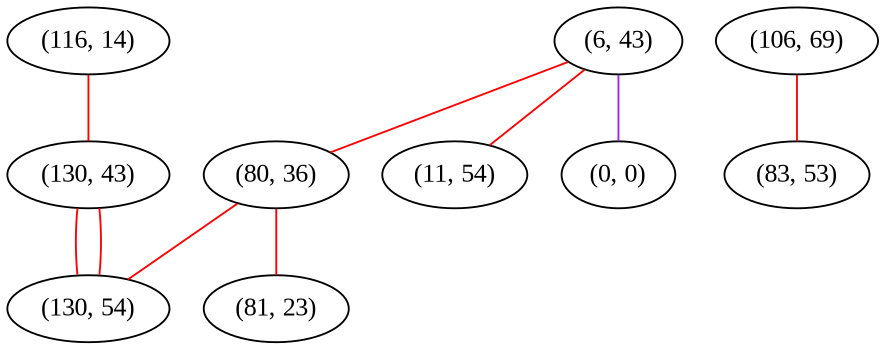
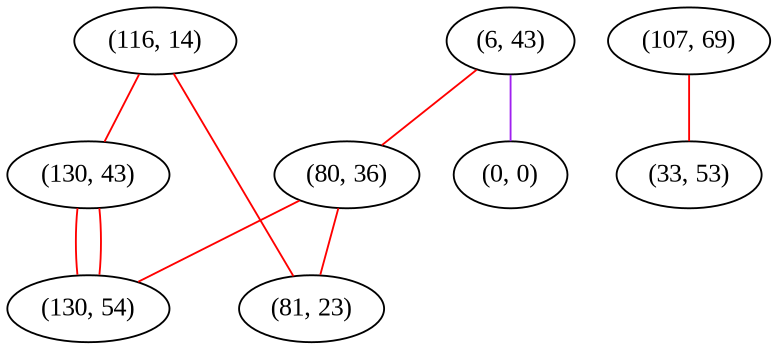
node "(106, 69)": label "(106, 69)" -> "(107, 69)"
edge "(116, 14)" -- "(81, 23)": added
node "(11, 54)": removed
node "(83, 53)": label "(83, 53)" -> "(33, 53)"
